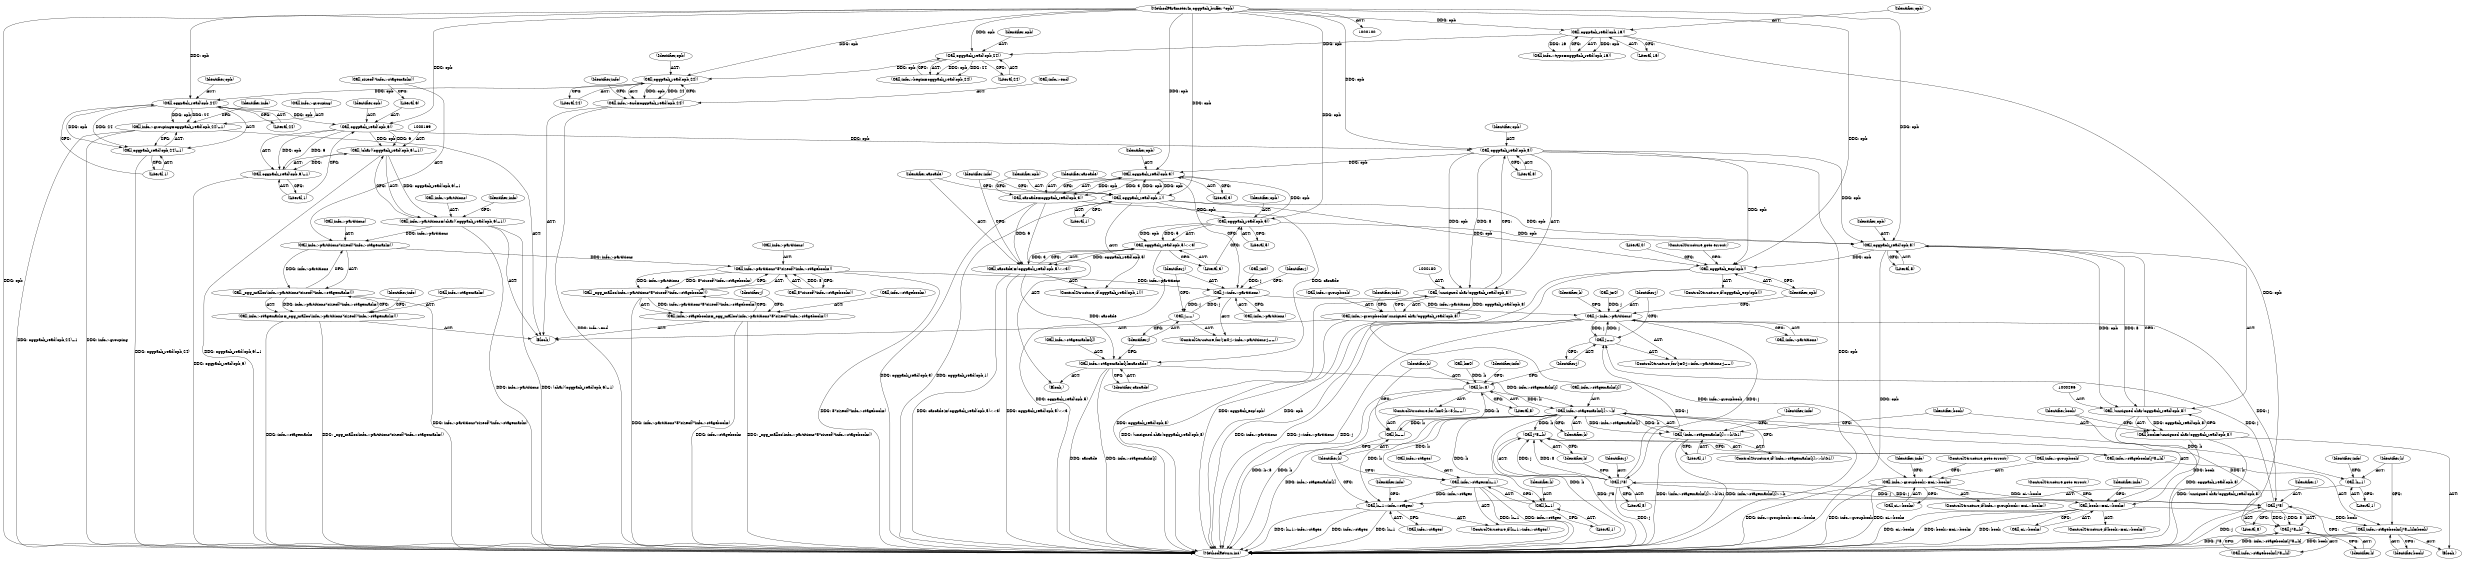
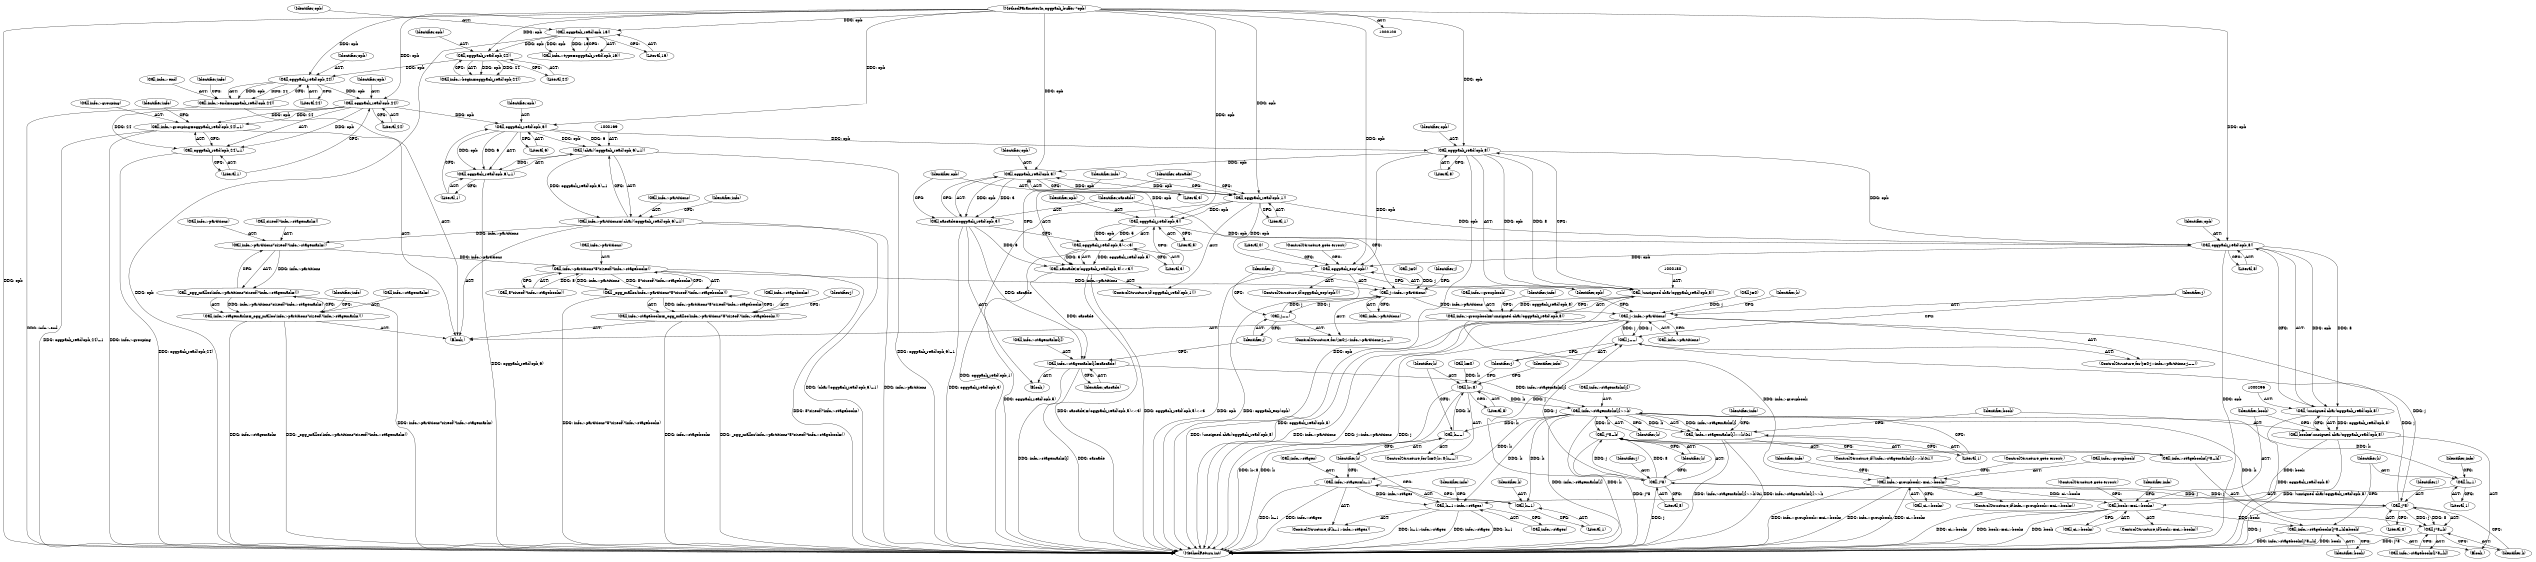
edge "(Call,sizeof(*info->stagemasks))" -> "(Literal,6)": now "(Call,oggpack_read(opb,6))" -> "(Literal,6)"
edge "(Call,cascade|=(oggpack_read(opb,5)<<3))" -> "(Call,oggpack_read(opb,5)<<3)": now "(Call,cascade=oggpack_read(opb,3))" -> "(Call,oggpack_read(opb,5)<<3)"
edge "(ControlStructure,for(k=0;k<8;k++))" -> "(Call,k++)": reversed
